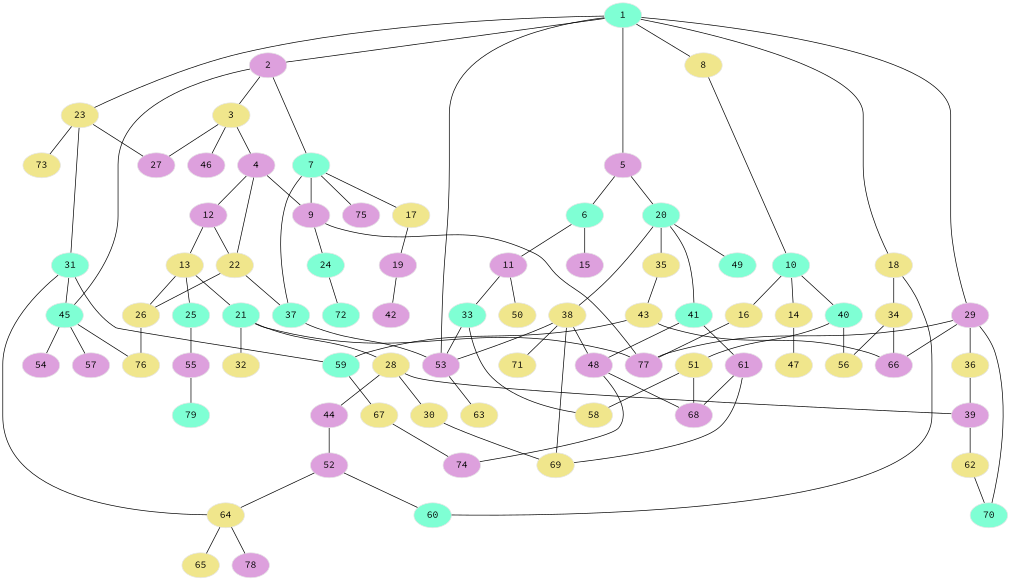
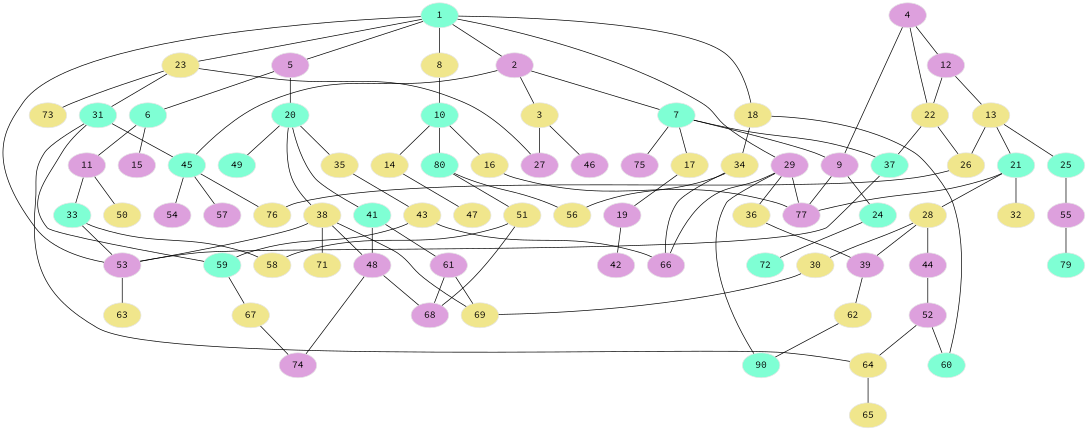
edge "3" -- "4": removed
node "40": label "40" -> "80"
node "70": label "70" -> "90"
node "78": removed
